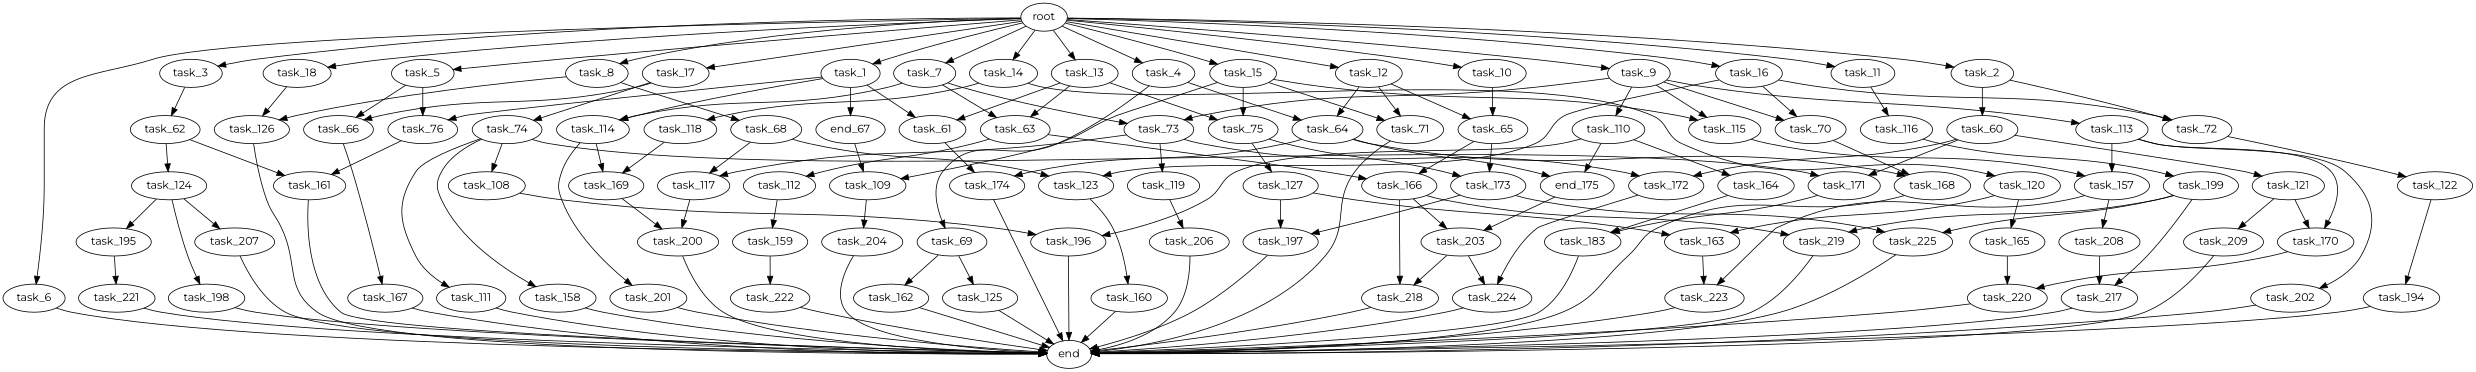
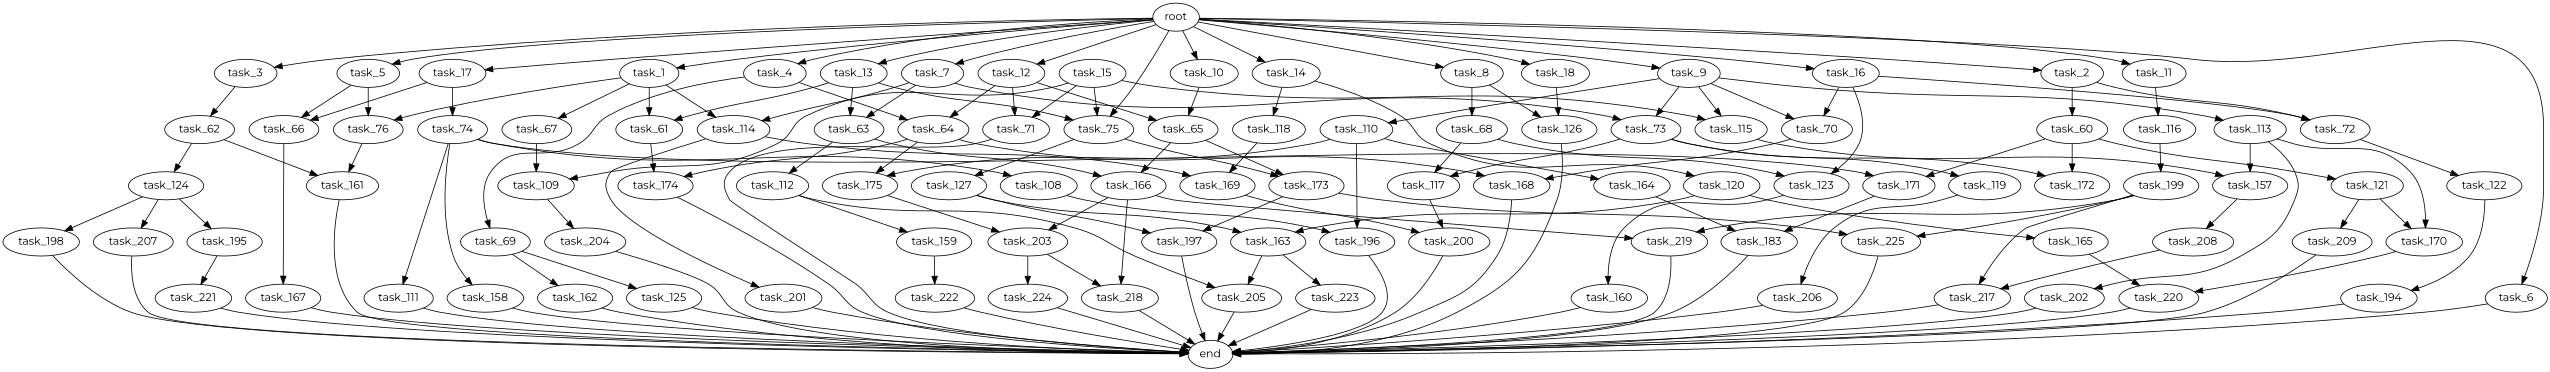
edge "root" -> "task_15": now "root" -> "task_75"
node "end_67": label "end_67" -> "task_67"
node "end_175": label "end_175" -> "task_175"
edge "task_157" -> "task_223": removed
edge "task_172" -> "task_224": removed
node "task_205": added
